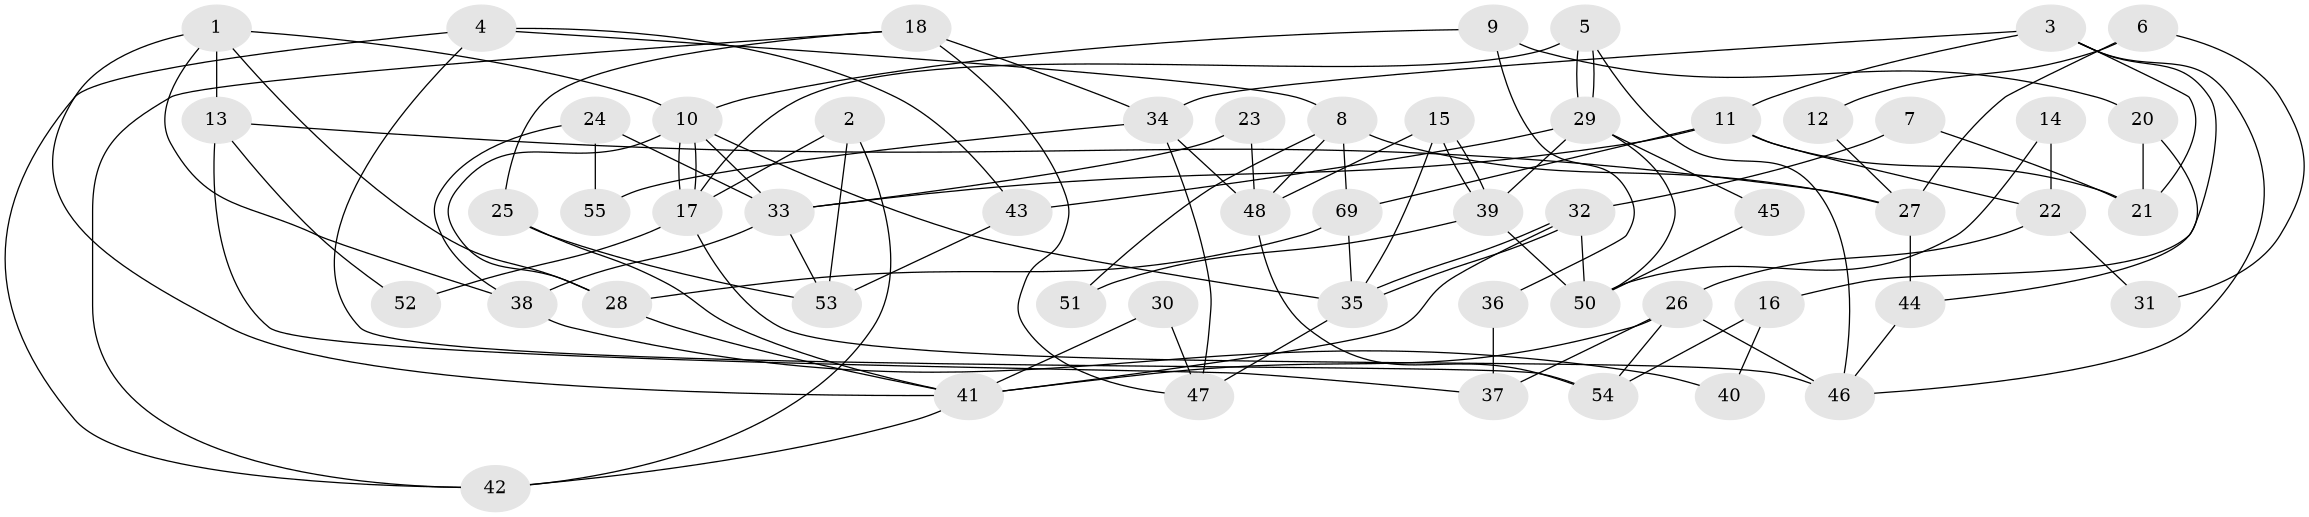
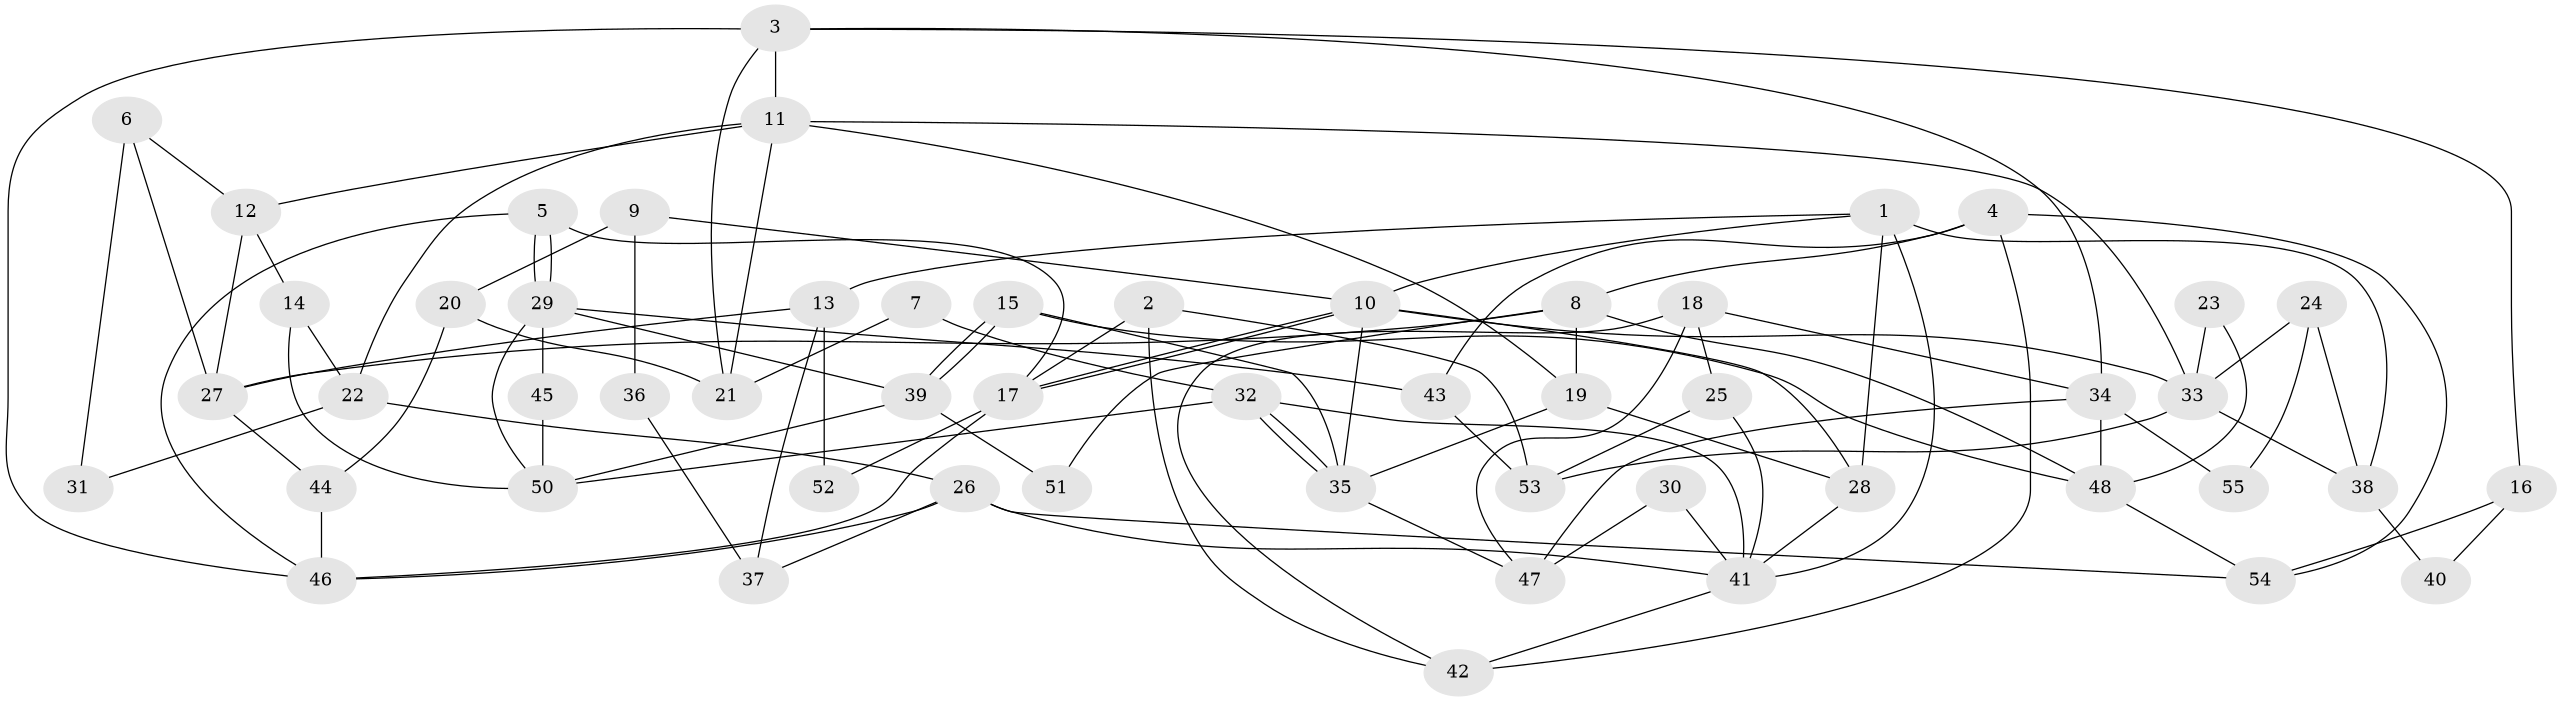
edge "11" -- "12": added
node "69": label "69" -> "19"
edge "12" -- "14": added
